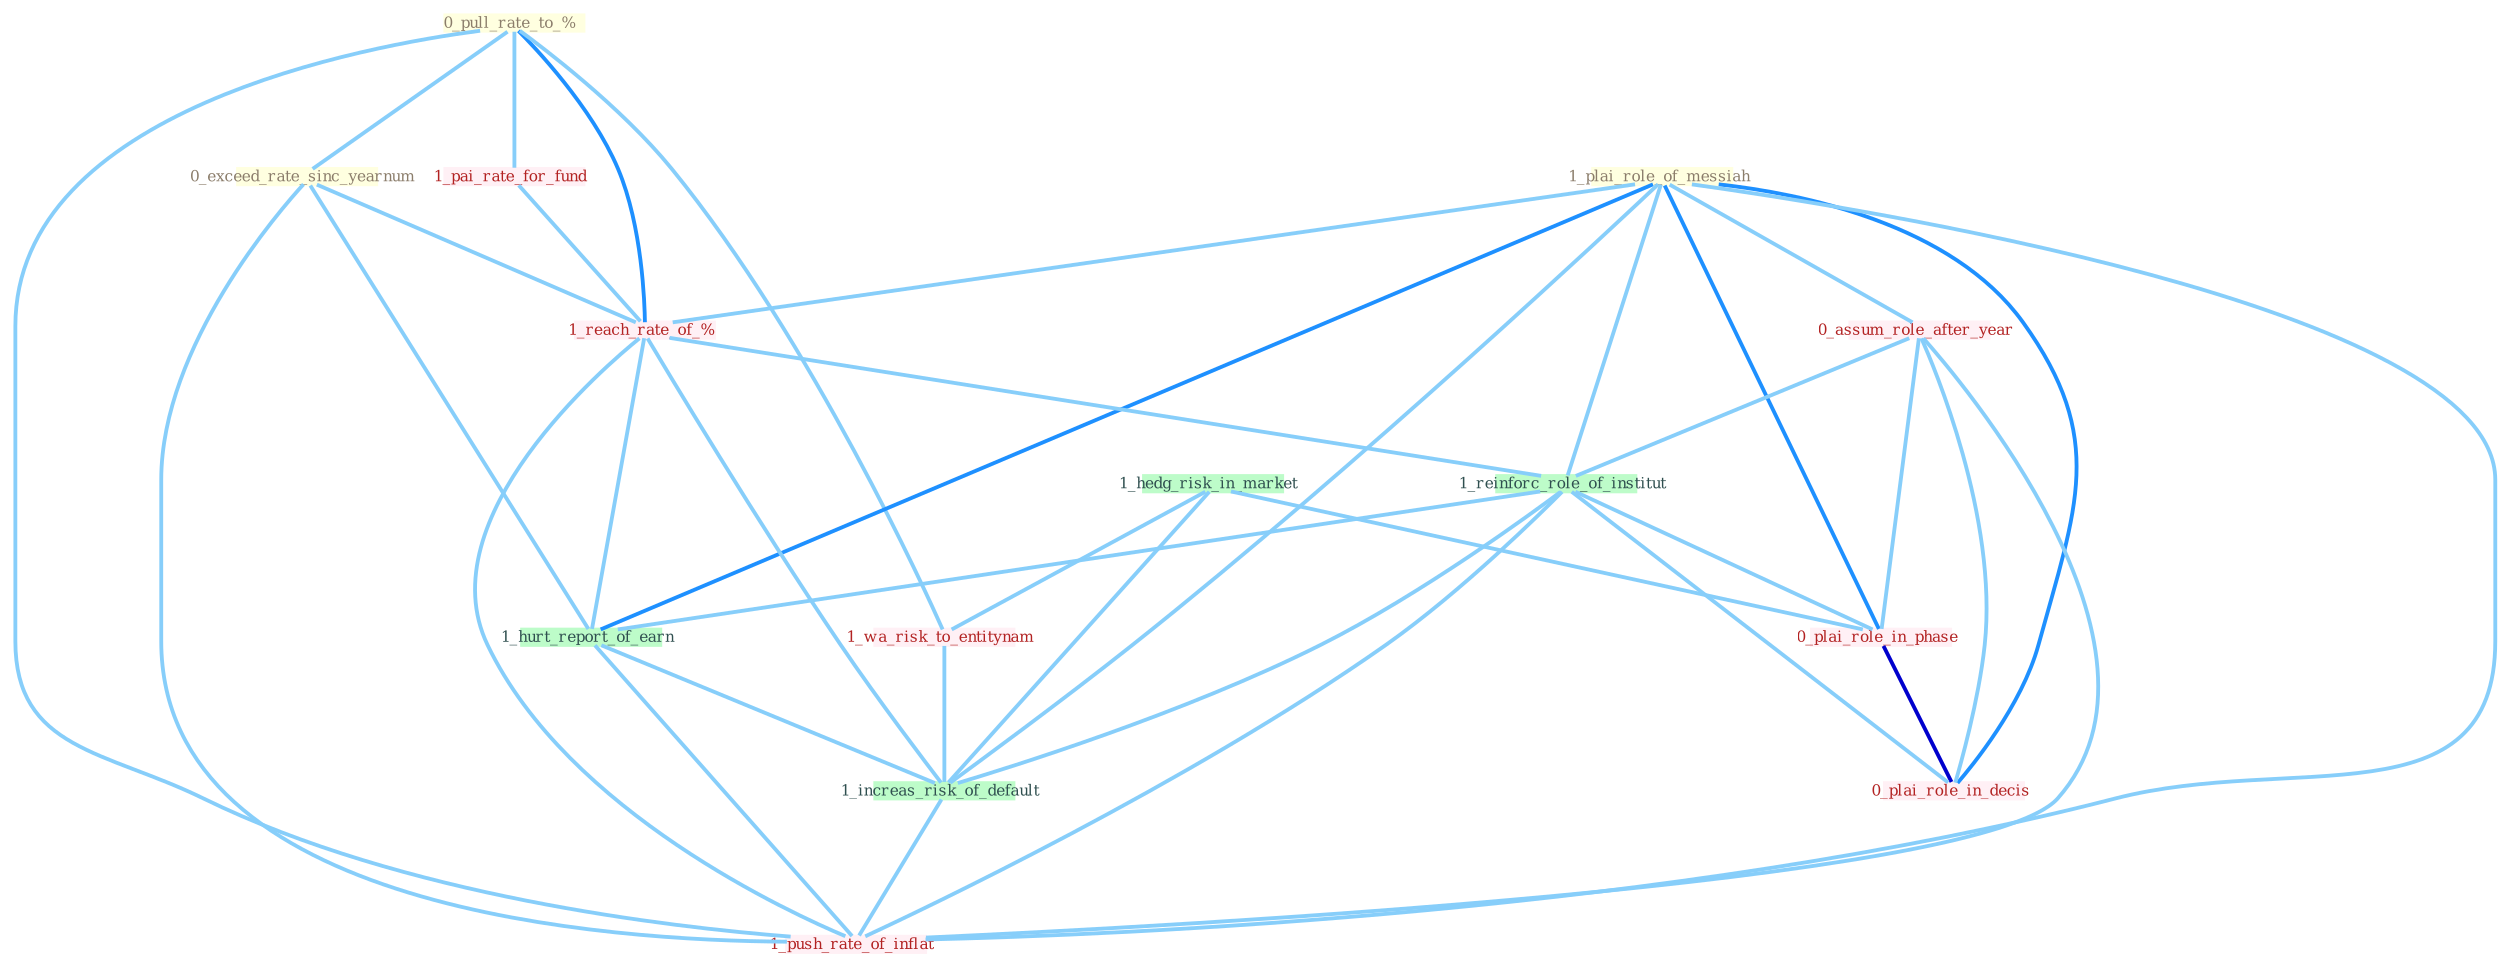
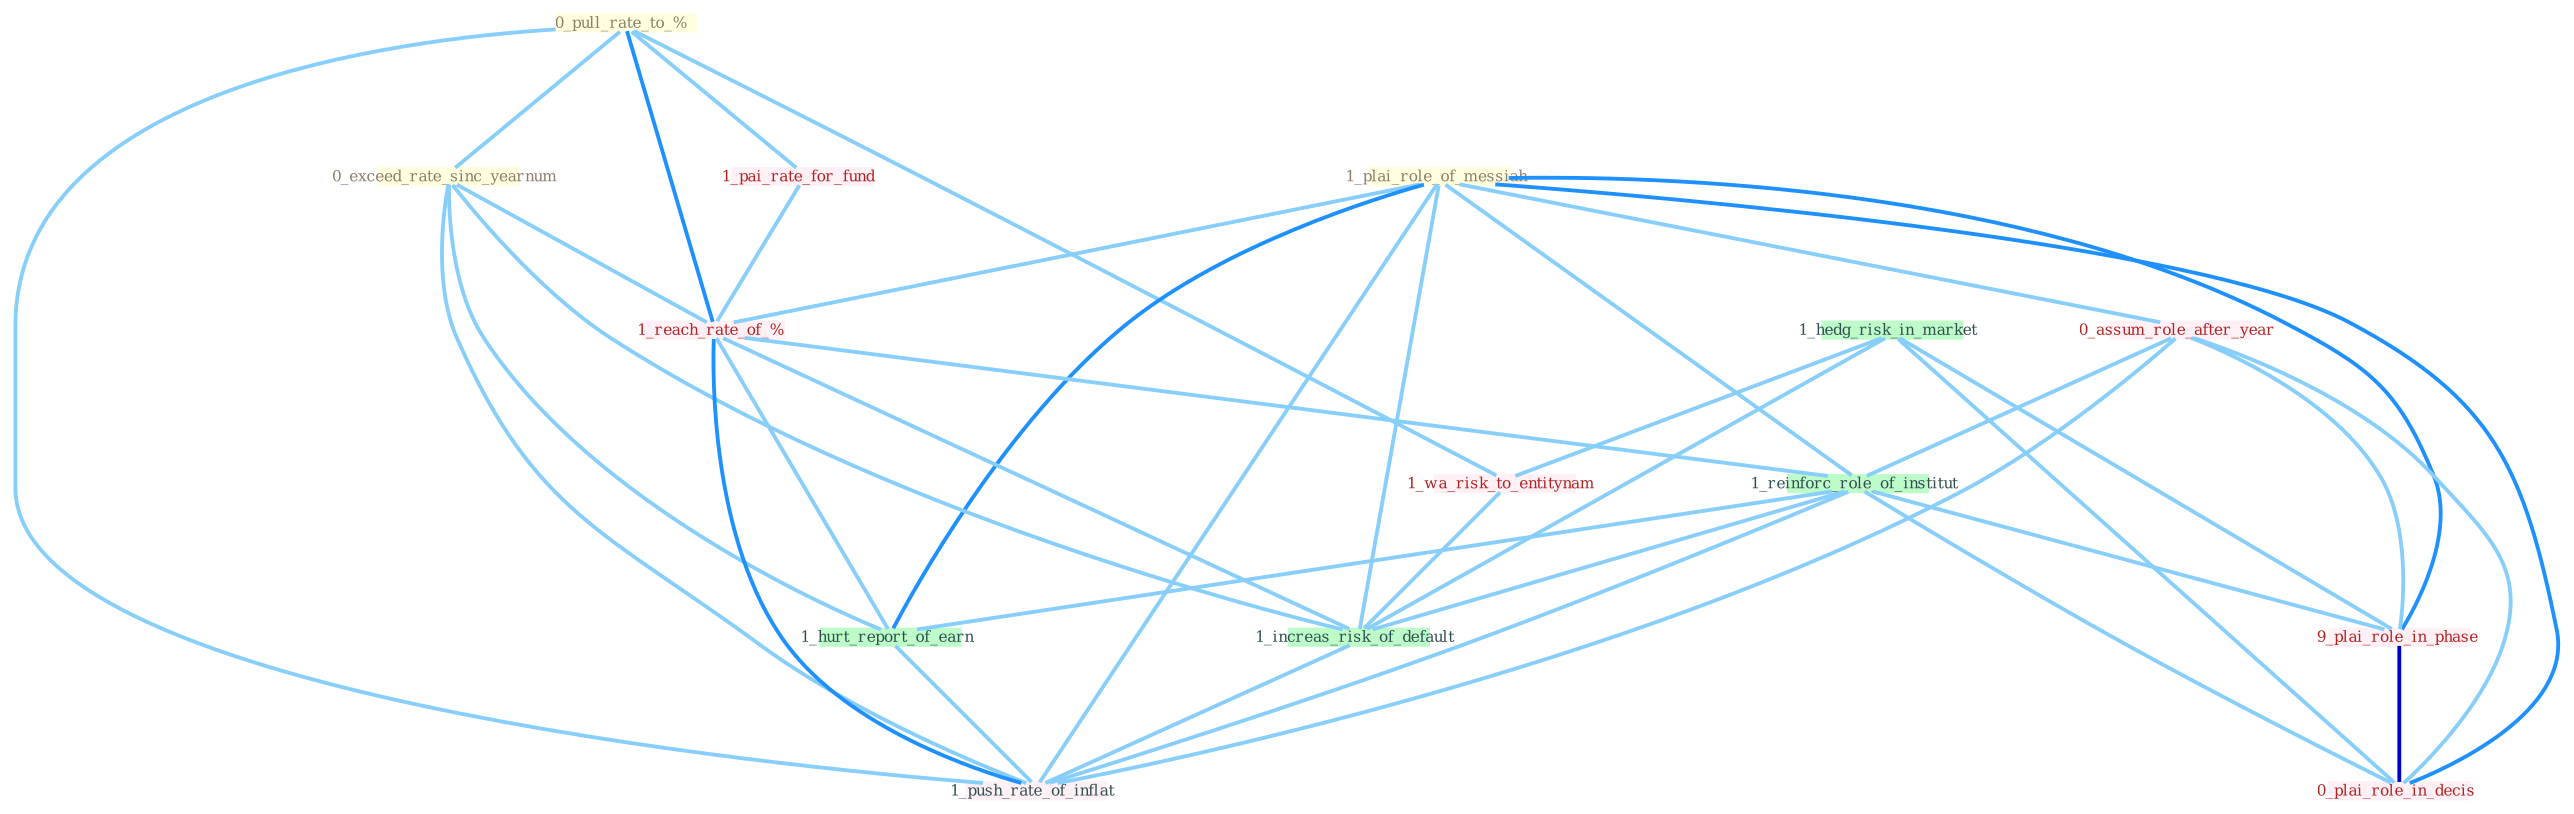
edge "1_hedg_risk_in_market" -- "0_plai_role_in_decis": added
node "0_plai_role_in_phase": label "0_plai_role_in_phase" -> "9_plai_role_in_phase"
edge "1_reach_rate_of_%" -- "1_push_rate_of_inflat": color #87cefa -> #1e90ff
edge "1_hurt_report_of_earn" -- "1_increas_risk_of_default": now "0_exceed_rate_sinc_yearnum" -- "1_increas_risk_of_default"
node "1_push_rate_of_inflat": fontcolor #b22222 -> #2f4f4f
